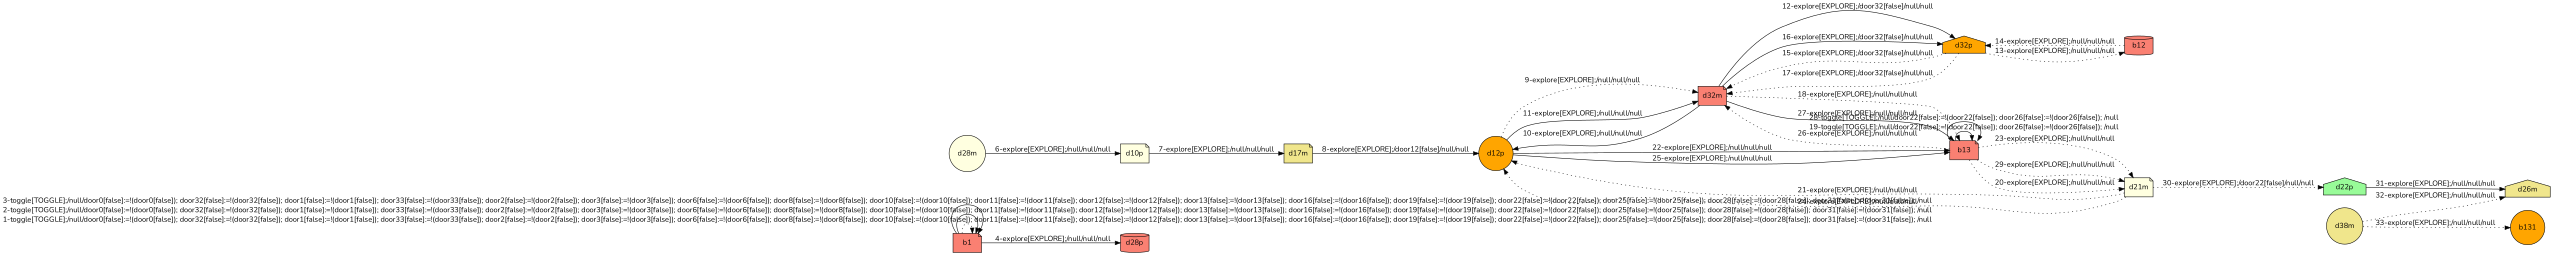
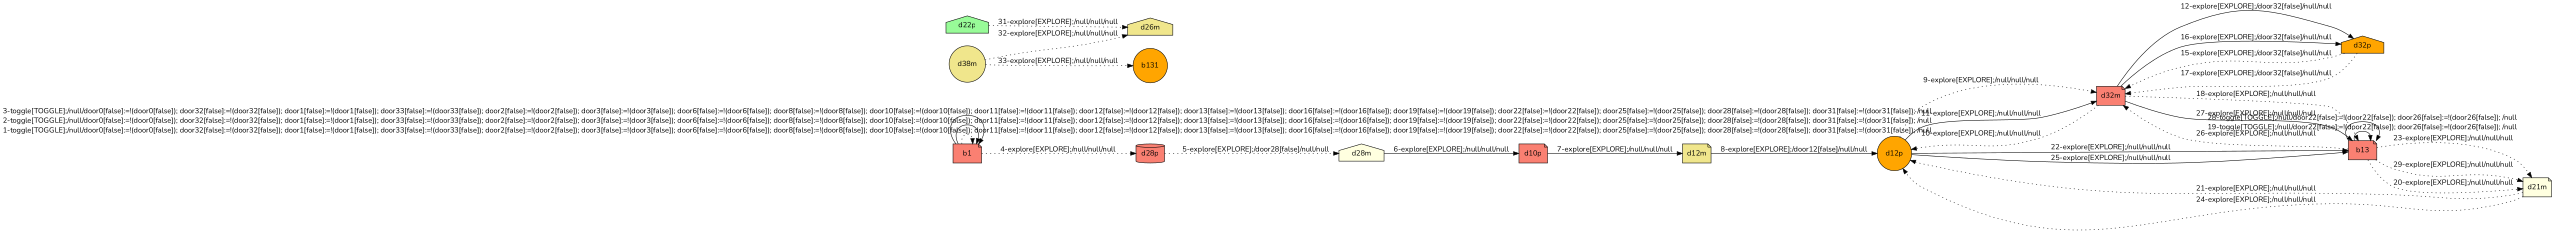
node "b12": removed
edge "d32m" -> "d12p": style solid -> dotted
node "d28m": shape circle -> house
node "d10p": fillcolor lightyellow -> salmon
edge "d28p" -> "d28m": added, label "5-explore[EXPLORE];/door28[false]/null/null"
node "d17m": label "d17m" -> "d12m"
edge "d21m" -> "d22p": removed, label "30-explore[EXPLORE];/door22[false]/null/null"
edge "d22p" -> "d26m": style solid -> dotted
edge "b1" -> "d28p": style solid -> dotted
